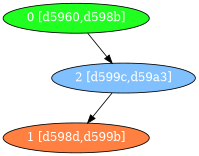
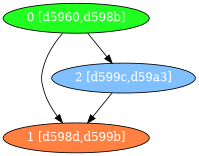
edge "0 [d5960,d598b]" -> "1 [d598d,d599b]": added
